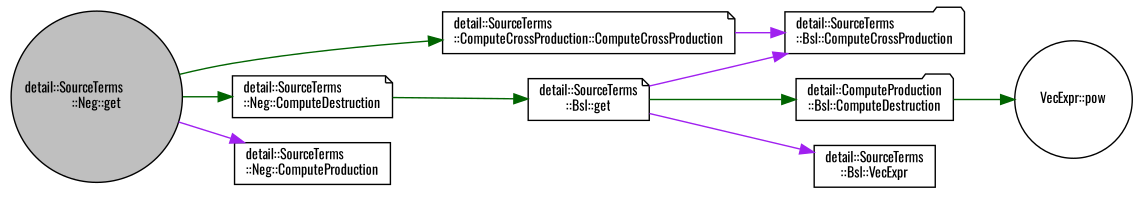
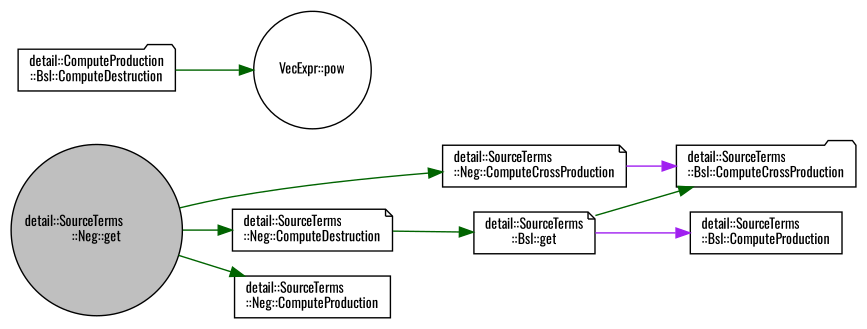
node "detail::SourceTerms ::ComputeCrossProduction::ComputeCrossProduction": label "detail::SourceTerms ::ComputeCrossProduction::ComputeCrossProduction" -> "detail::SourceTerms ::Neg::ComputeCrossProduction"
edge "detail::SourceTerms ::Bsl::get" -> "detail::SourceTerms ::Bsl::ComputeCrossProduction": color purple -> darkgreen
edge "detail::SourceTerms ::Bsl::get" -> "detail::ComputeProduction ::Bsl::ComputeDestruction": removed
edge "detail::SourceTerms ::Neg::get" -> "detail::SourceTerms ::Neg::ComputeProduction": color purple -> darkgreen
node "detail::SourceTerms ::Bsl::VecExpr": label "detail::SourceTerms ::Bsl::VecExpr" -> "detail::SourceTerms ::Bsl::ComputeProduction"
